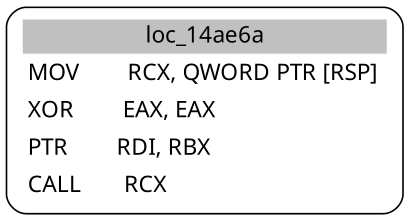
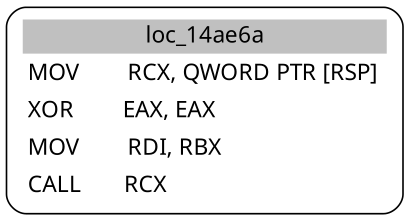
node "loc_14ae6a": text "PTR        RDI, RBX" -> "MOV        RDI, RBX"
